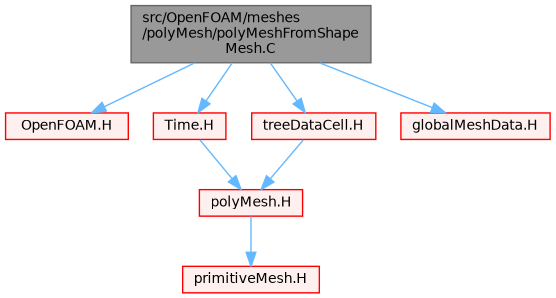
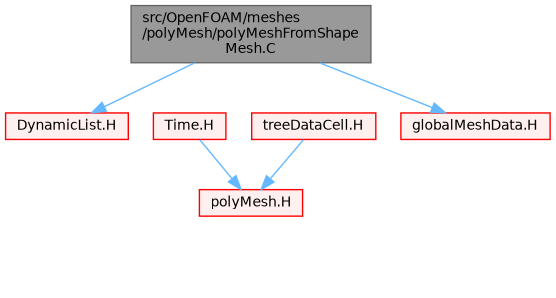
edge "src/OpenFOAM/meshes /polyMesh/polyMeshFromShape Mesh.C" -> "Time.H": removed
edge "src/OpenFOAM/meshes /polyMesh/polyMeshFromShape Mesh.C" -> "treeDataCell.H": removed
node "OpenFOAM.H": label "OpenFOAM.H" -> "DynamicList.H"
node "primitiveMesh.H": removed
